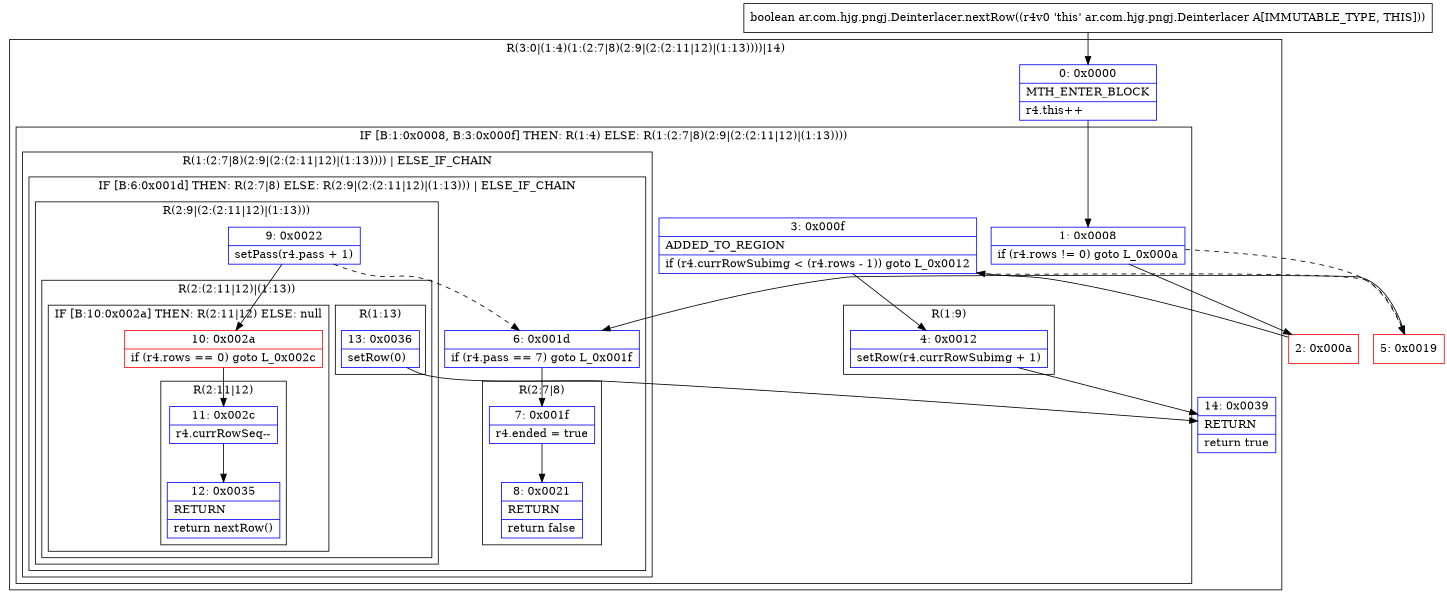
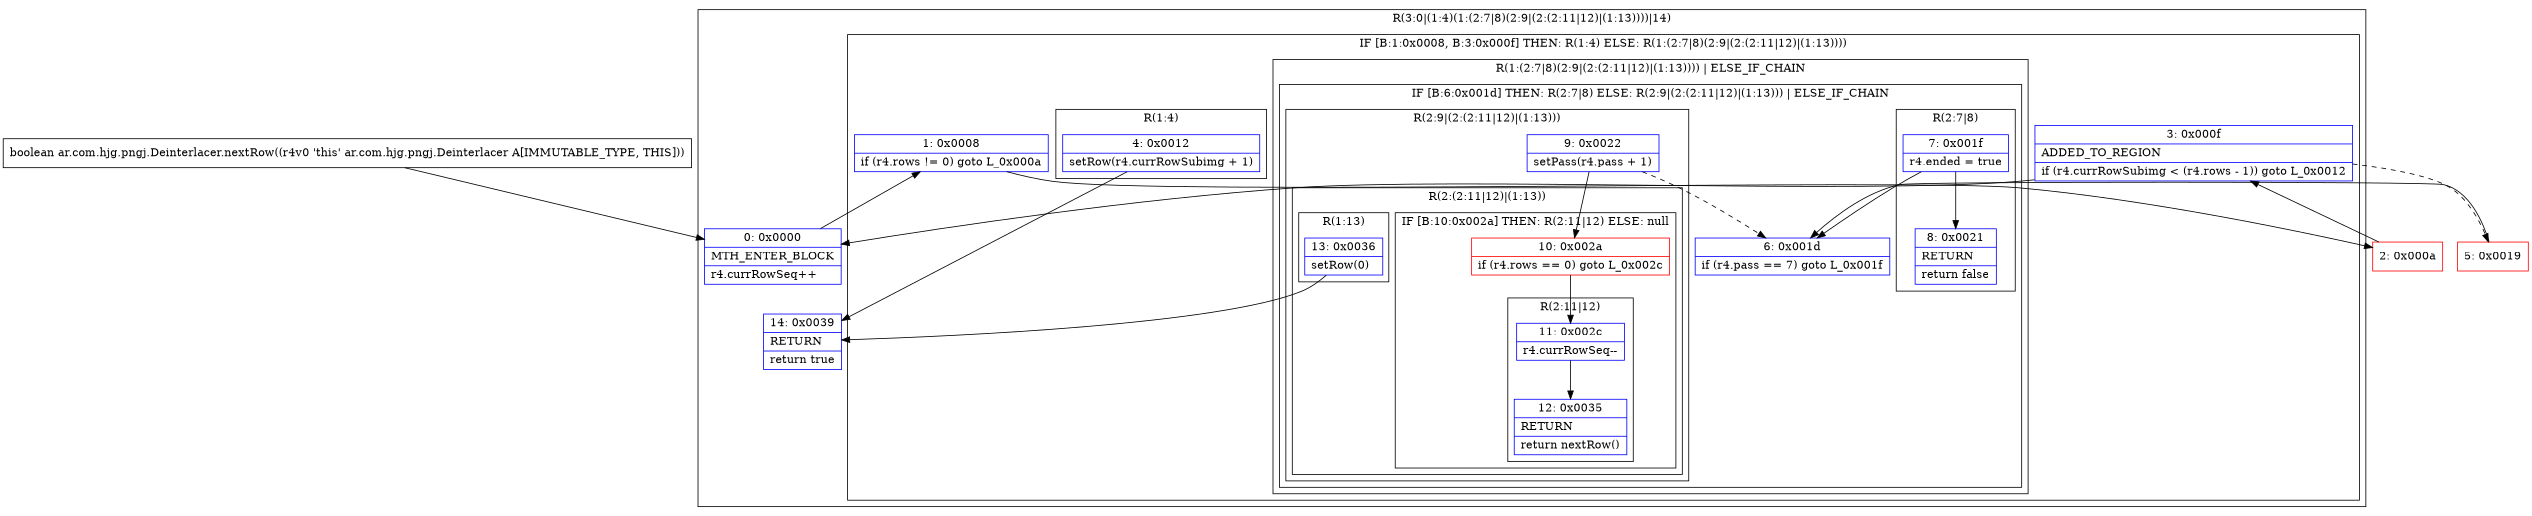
node "0: 0x0000": text "r4.this++" -> "r4.currRowSeq++"
edge "1: 0x0008" -> "5: 0x0019": removed
edge "3: 0x000f" -> "4: 0x0012": now "3: 0x000f" -> "0: 0x0000"
cluster "R(1:9)": label "R(1:9)" -> "R(1:4)"
edge "6: 0x001d" -> "7: 0x001f": reversed
